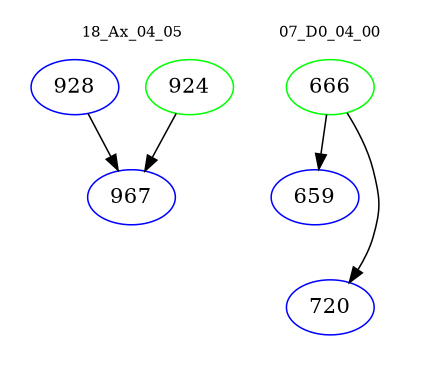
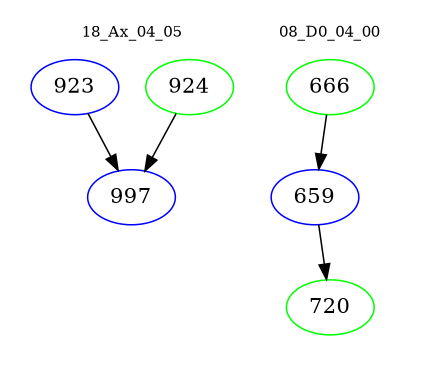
cluster "07_D0_04_00": label "07_D0_04_00" -> "08_D0_04_00"
node "928": label "928" -> "923"
edge "666" -> "720": now "659" -> "720"
node "967": label "967" -> "997"
node "720": color blue -> green
